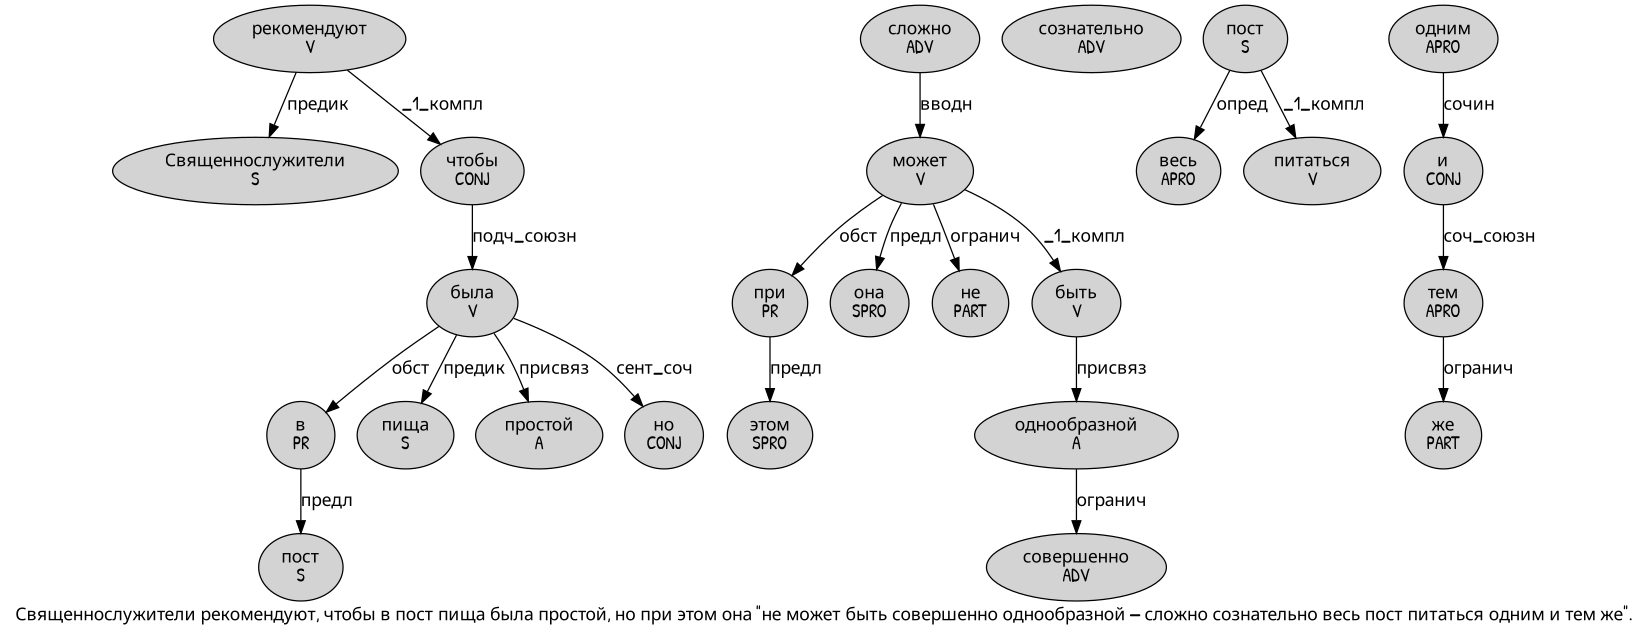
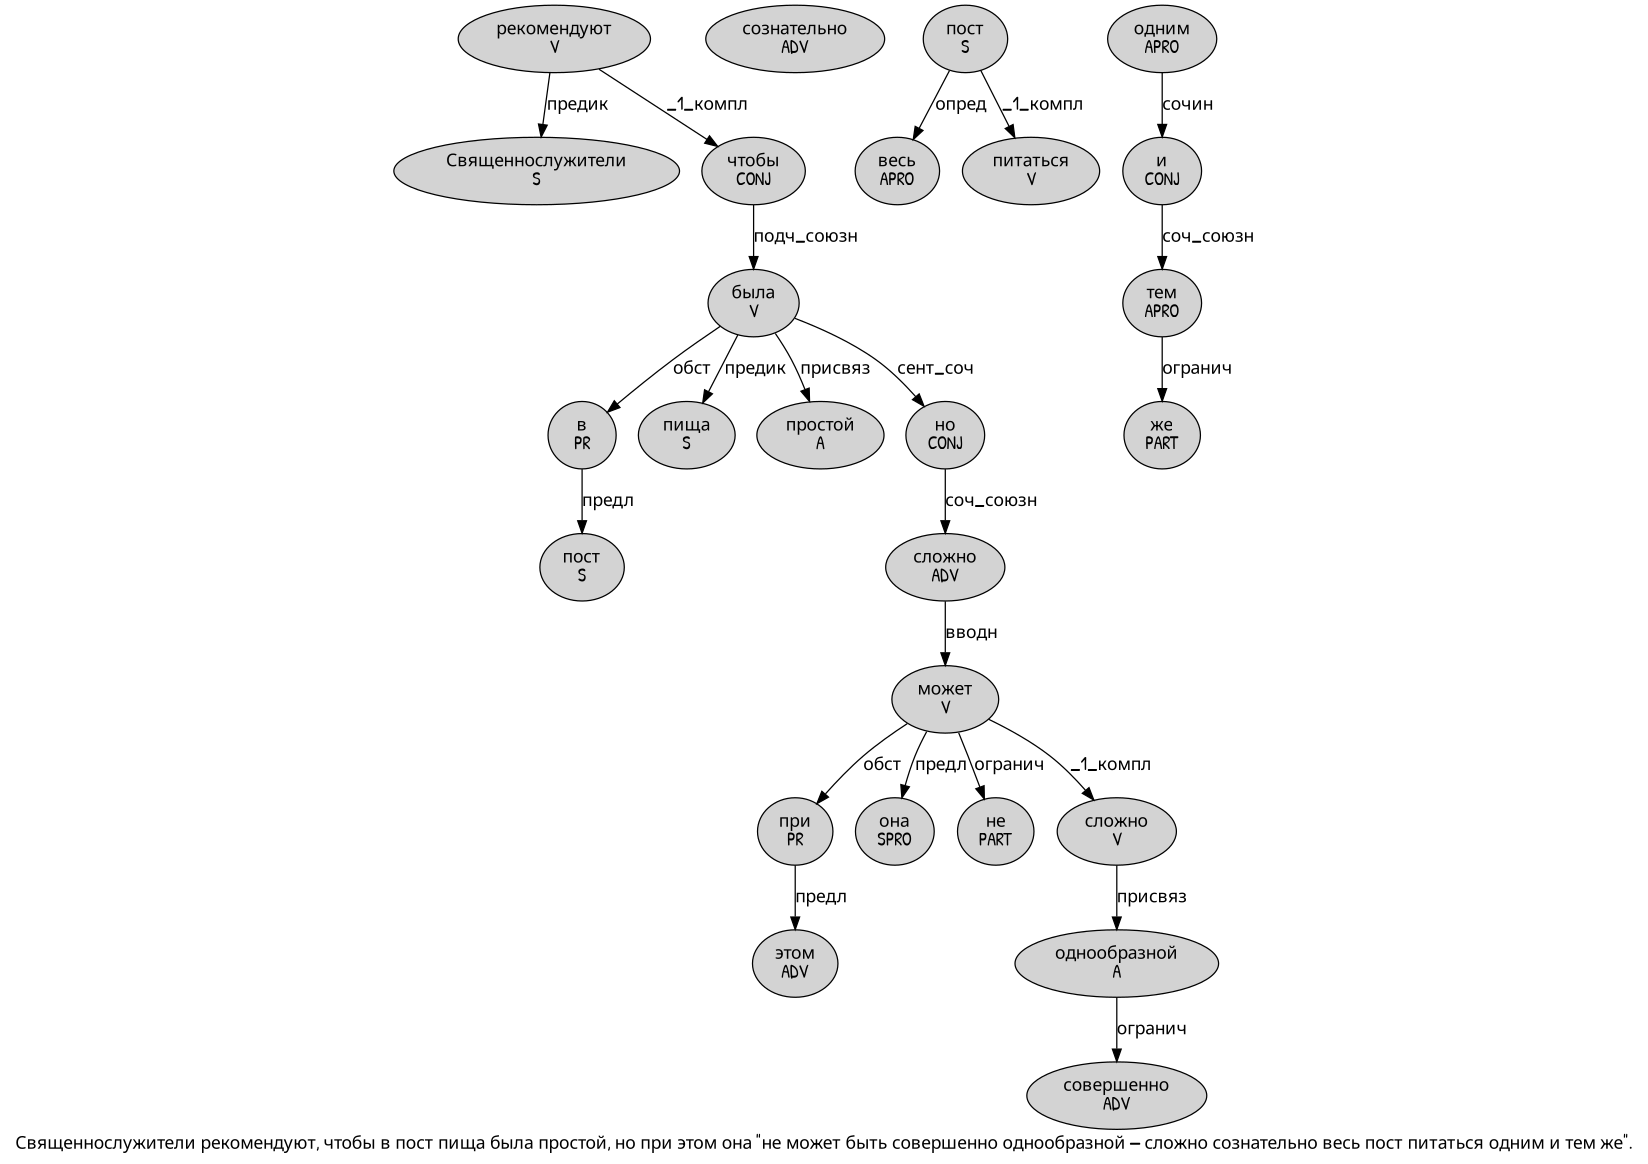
node "быть V": label "быть V" -> "сложно V"
node "этом SPRO": label "этом SPRO" -> "этом ADV"
edge "но CONJ" -> "сложно ADV": added, label "соч_союзн"
